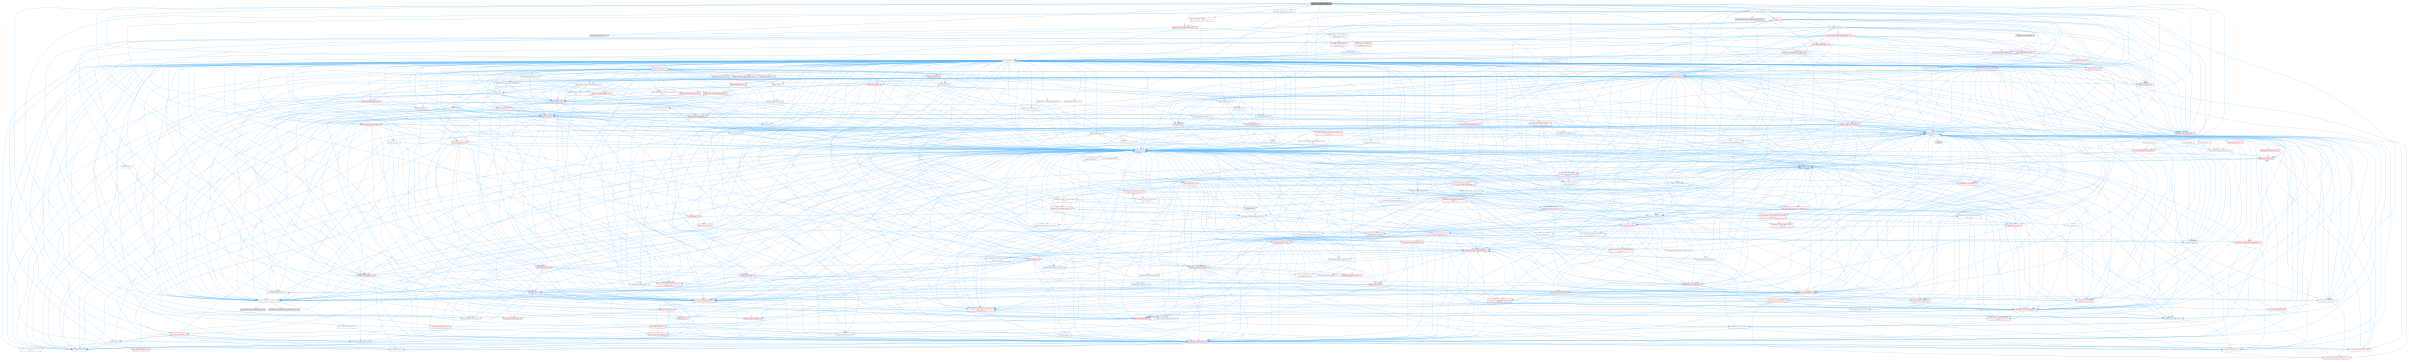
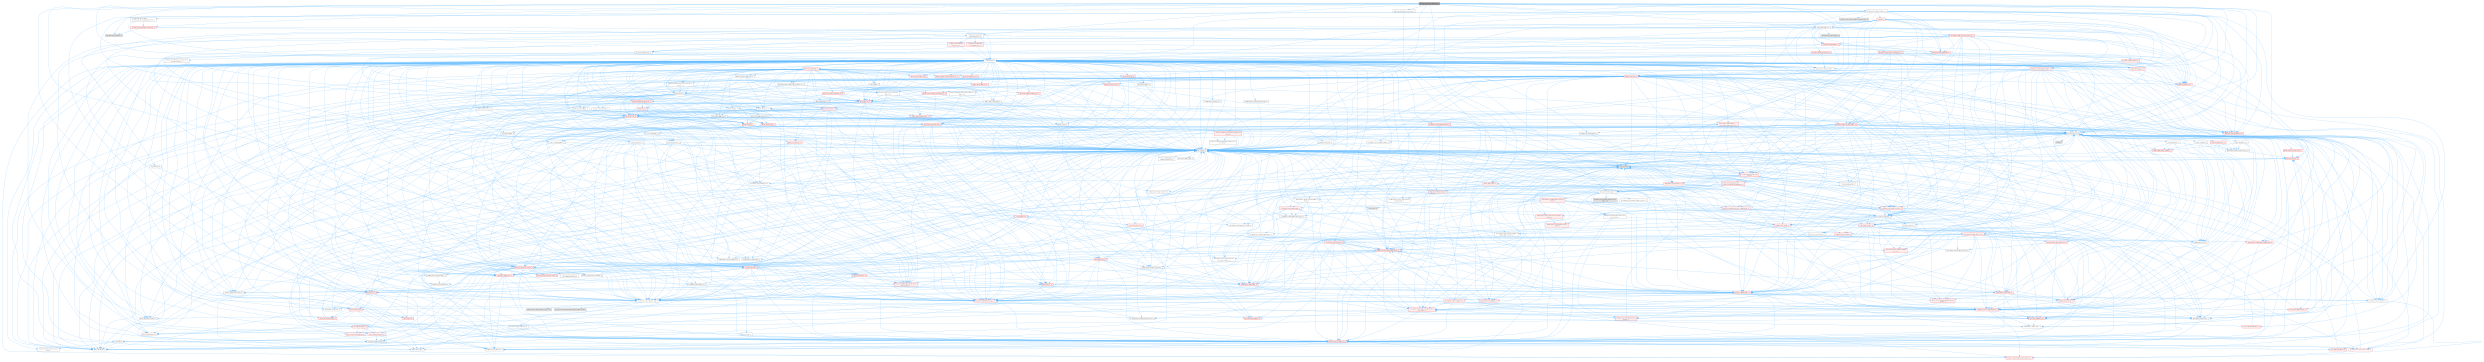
node "Delegates/DelegateSignature Impl.inl": added
